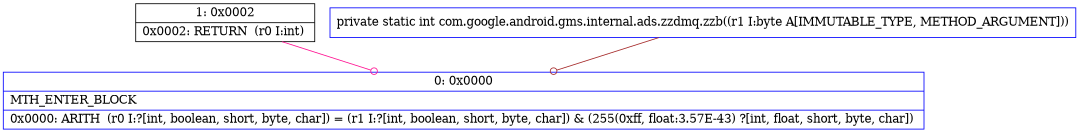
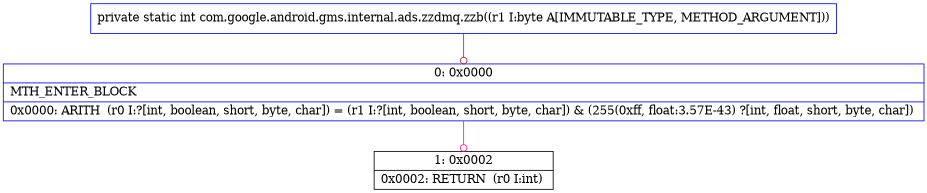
edge "1: 0x0002" -> "0: 0x0000": reversed
